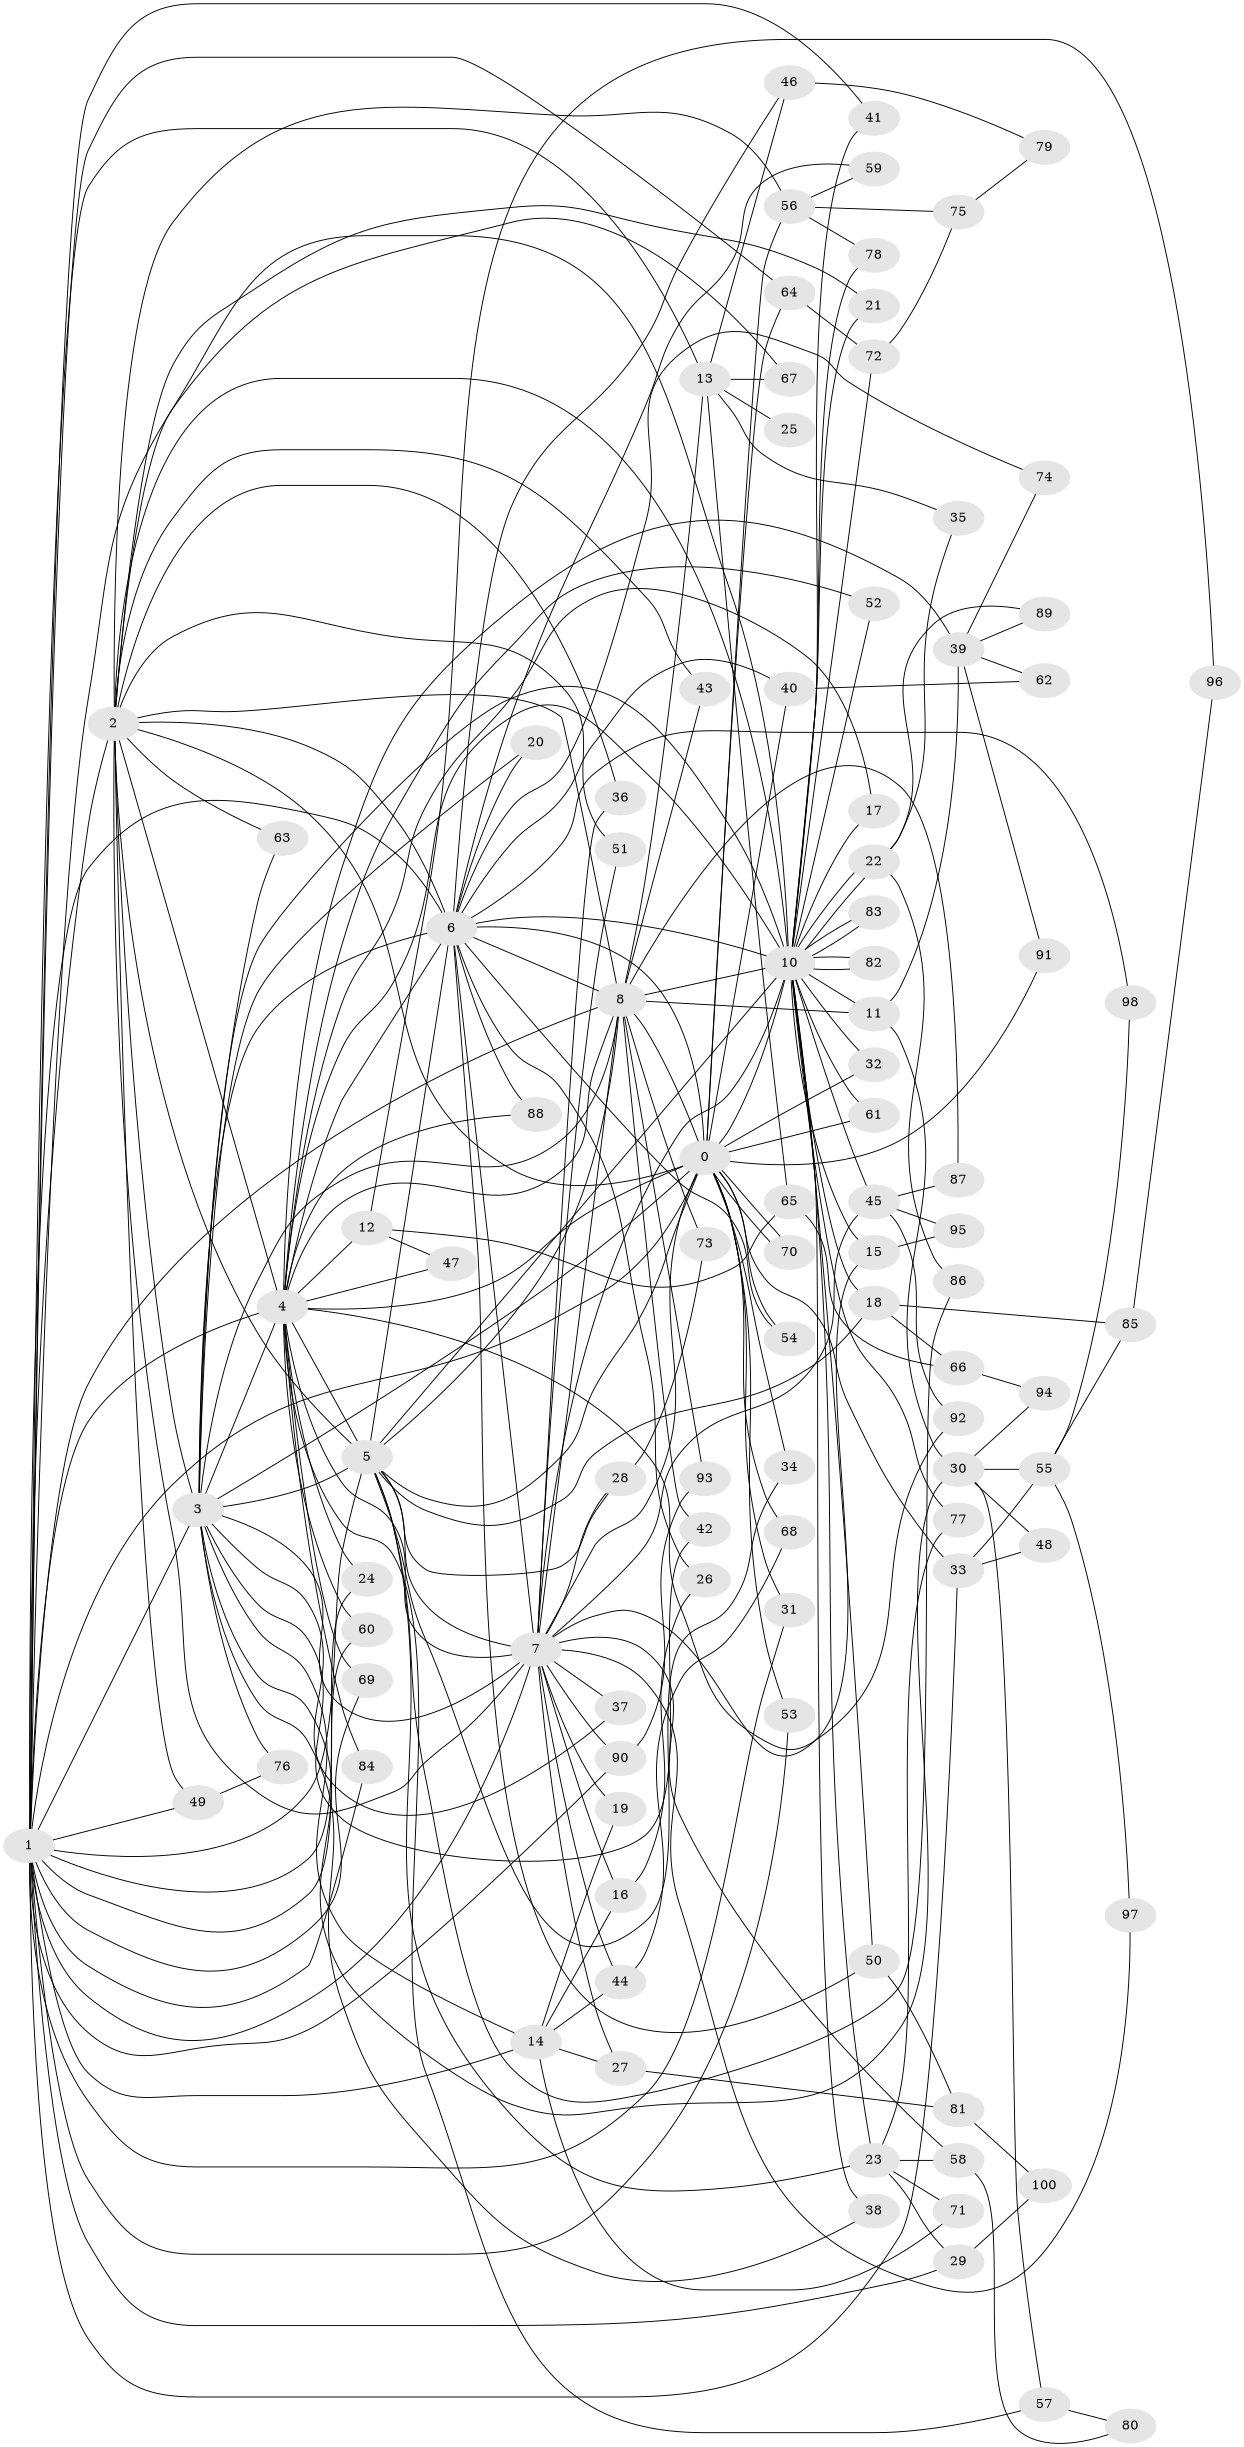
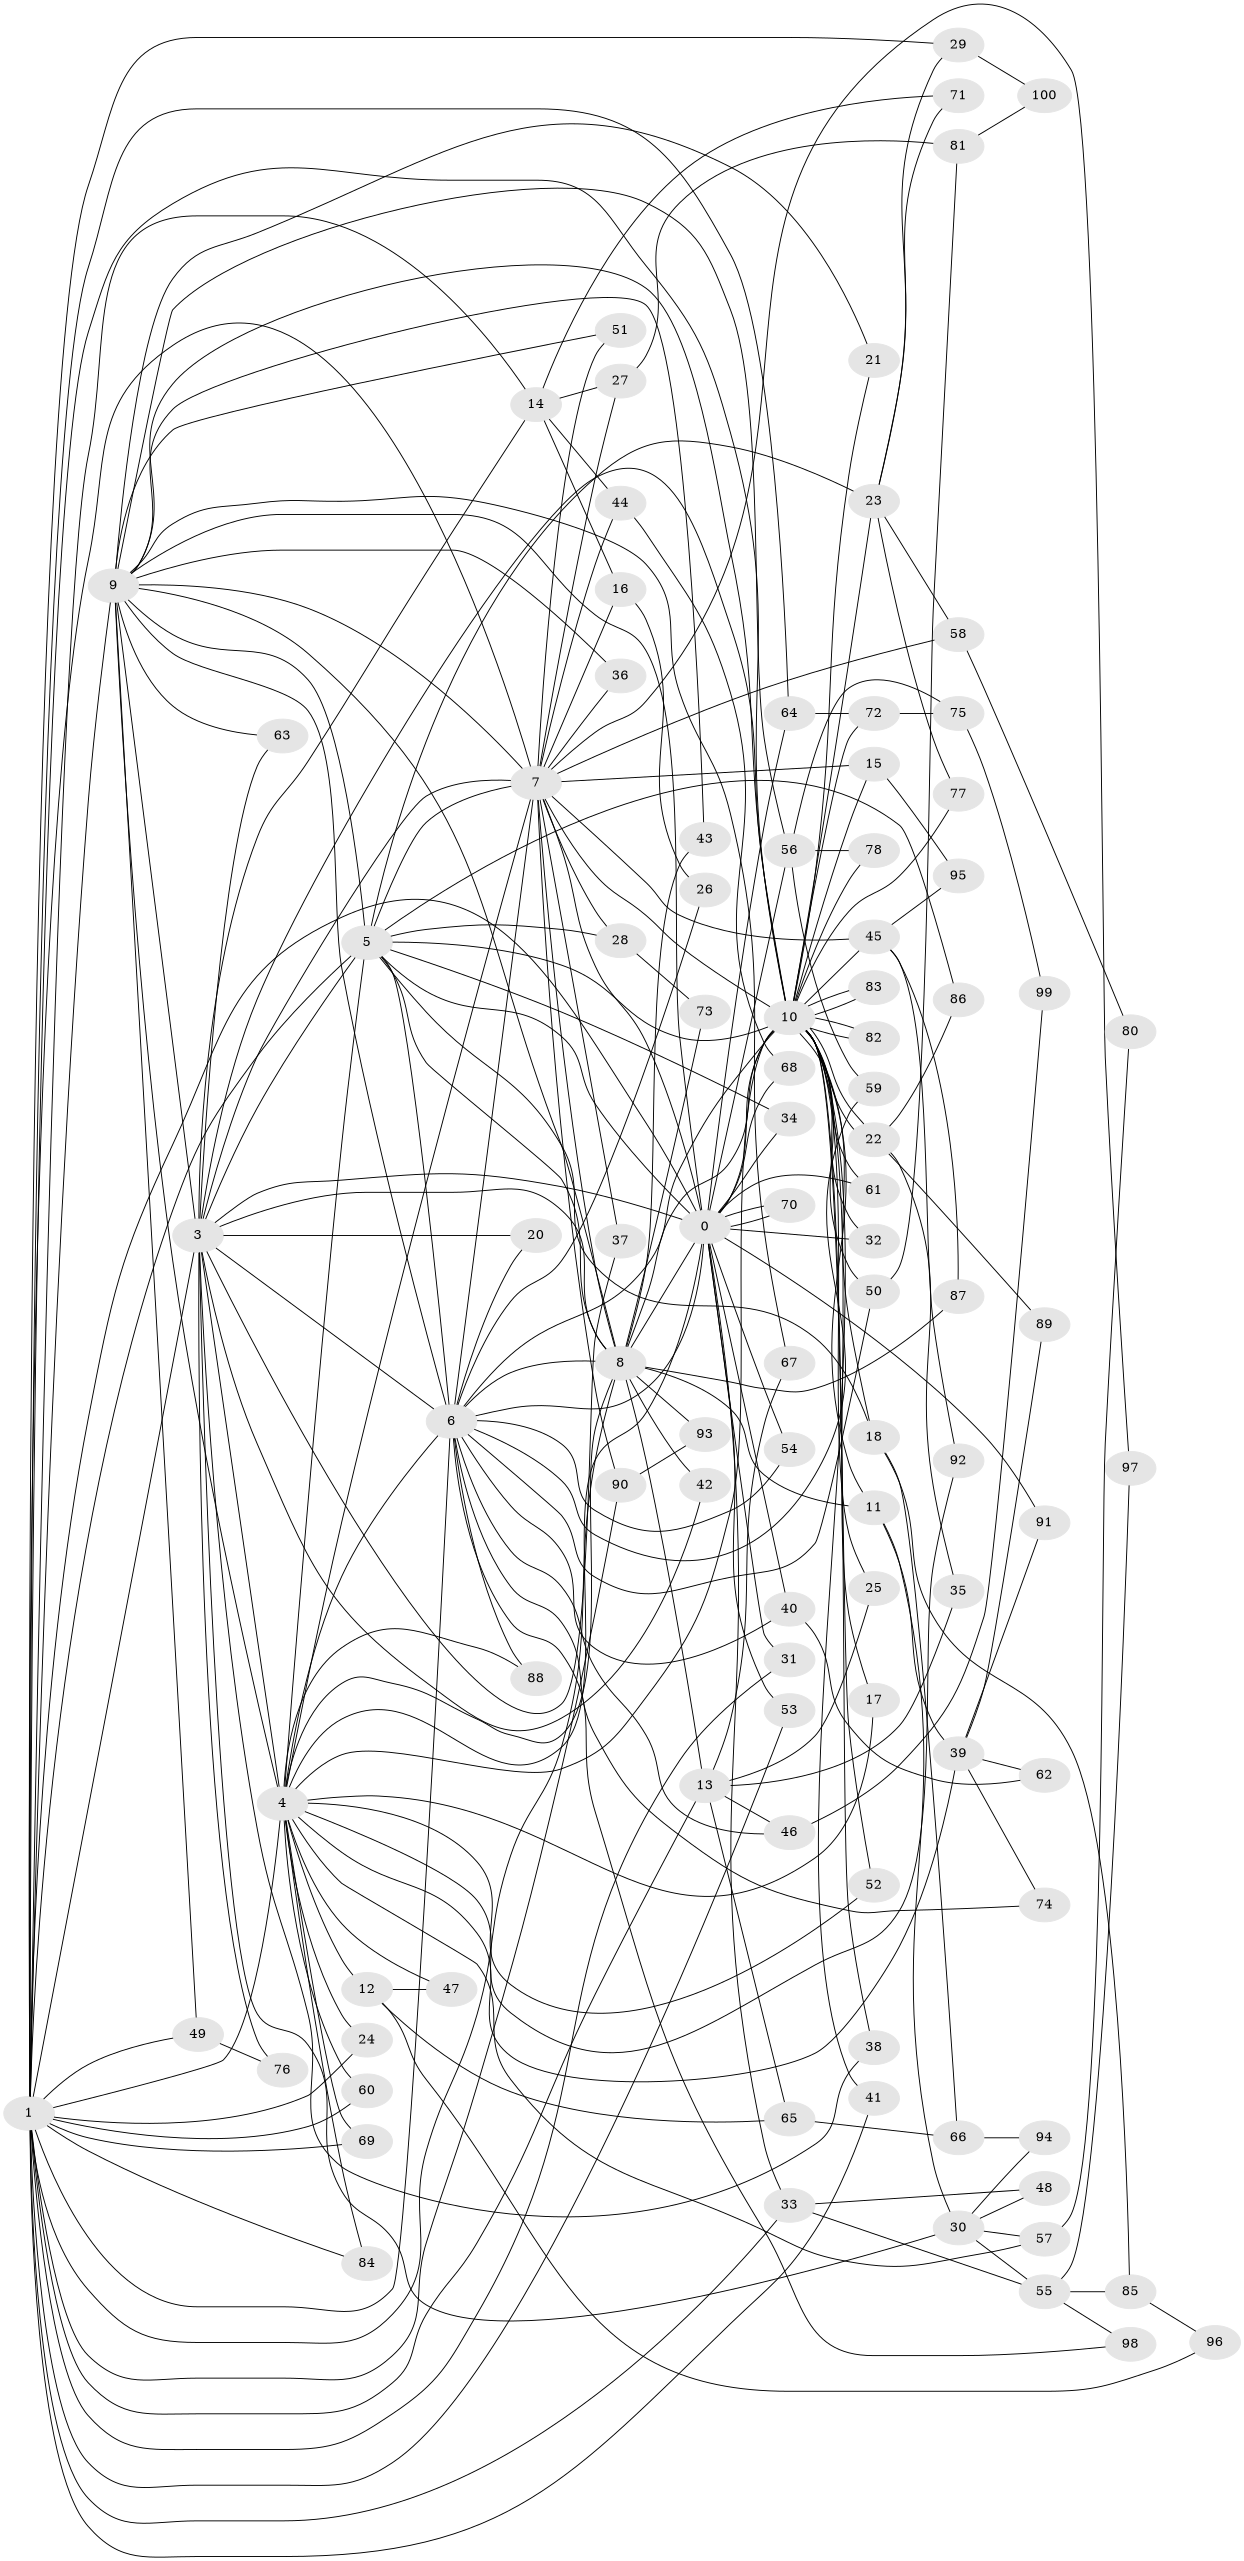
node "79": label "79" -> "99"
node "2": label "2" -> "9"
edge "10" -- "25": added
node "19": removed
